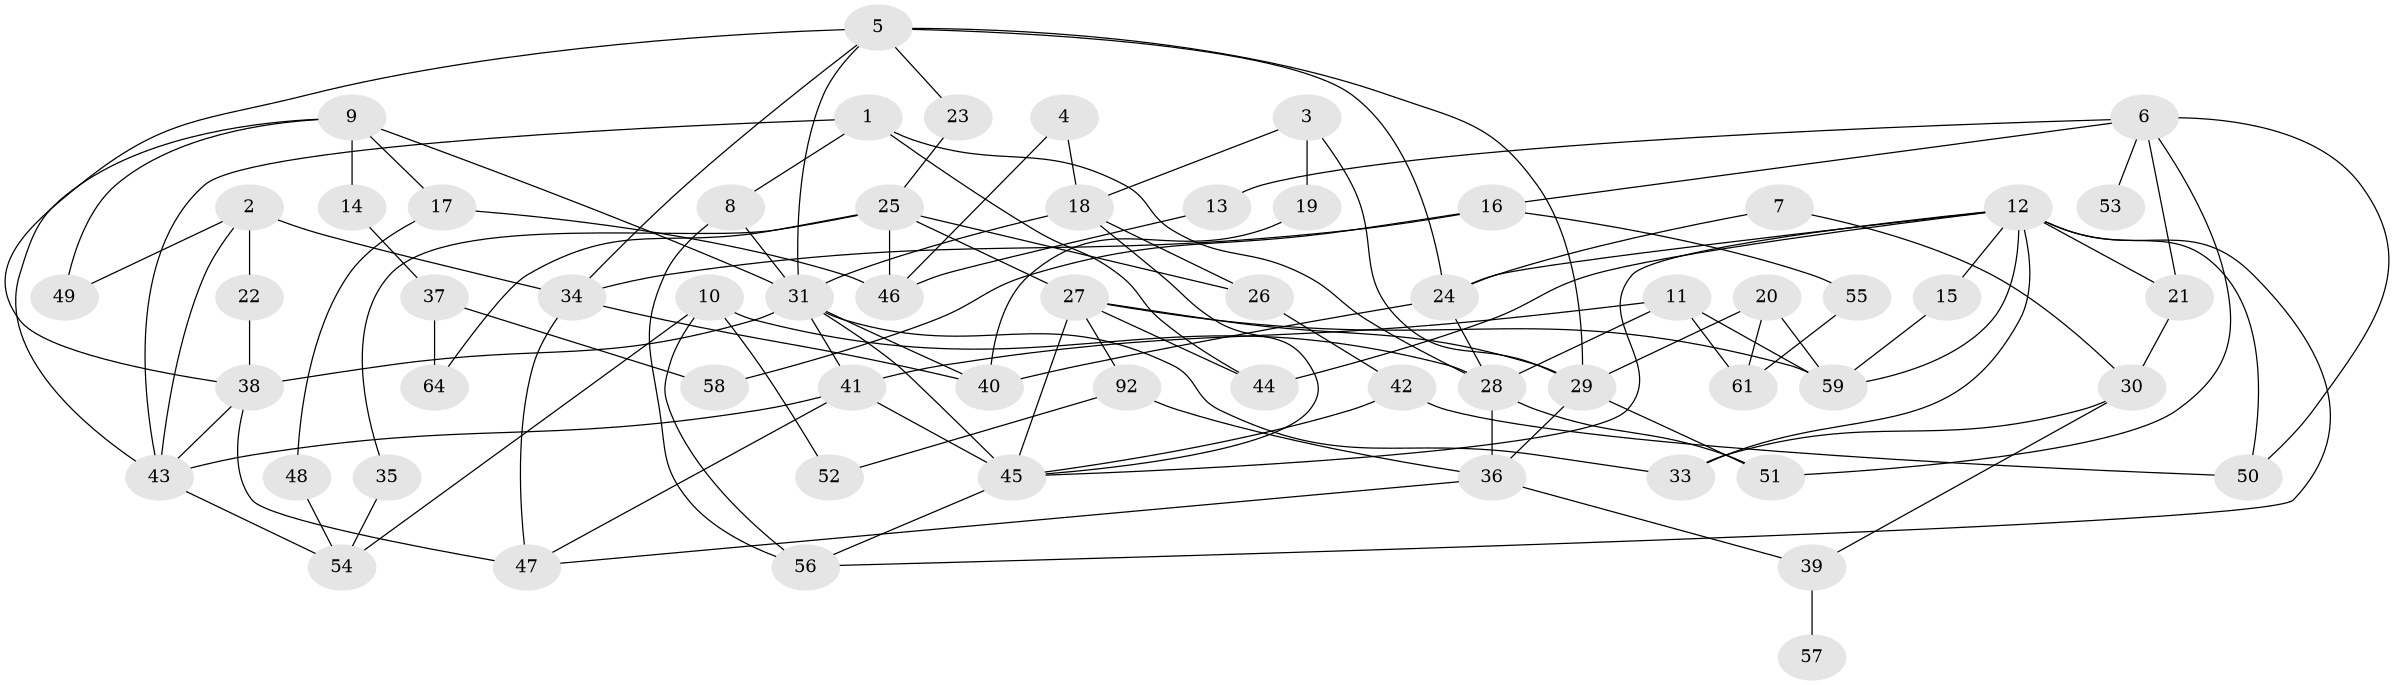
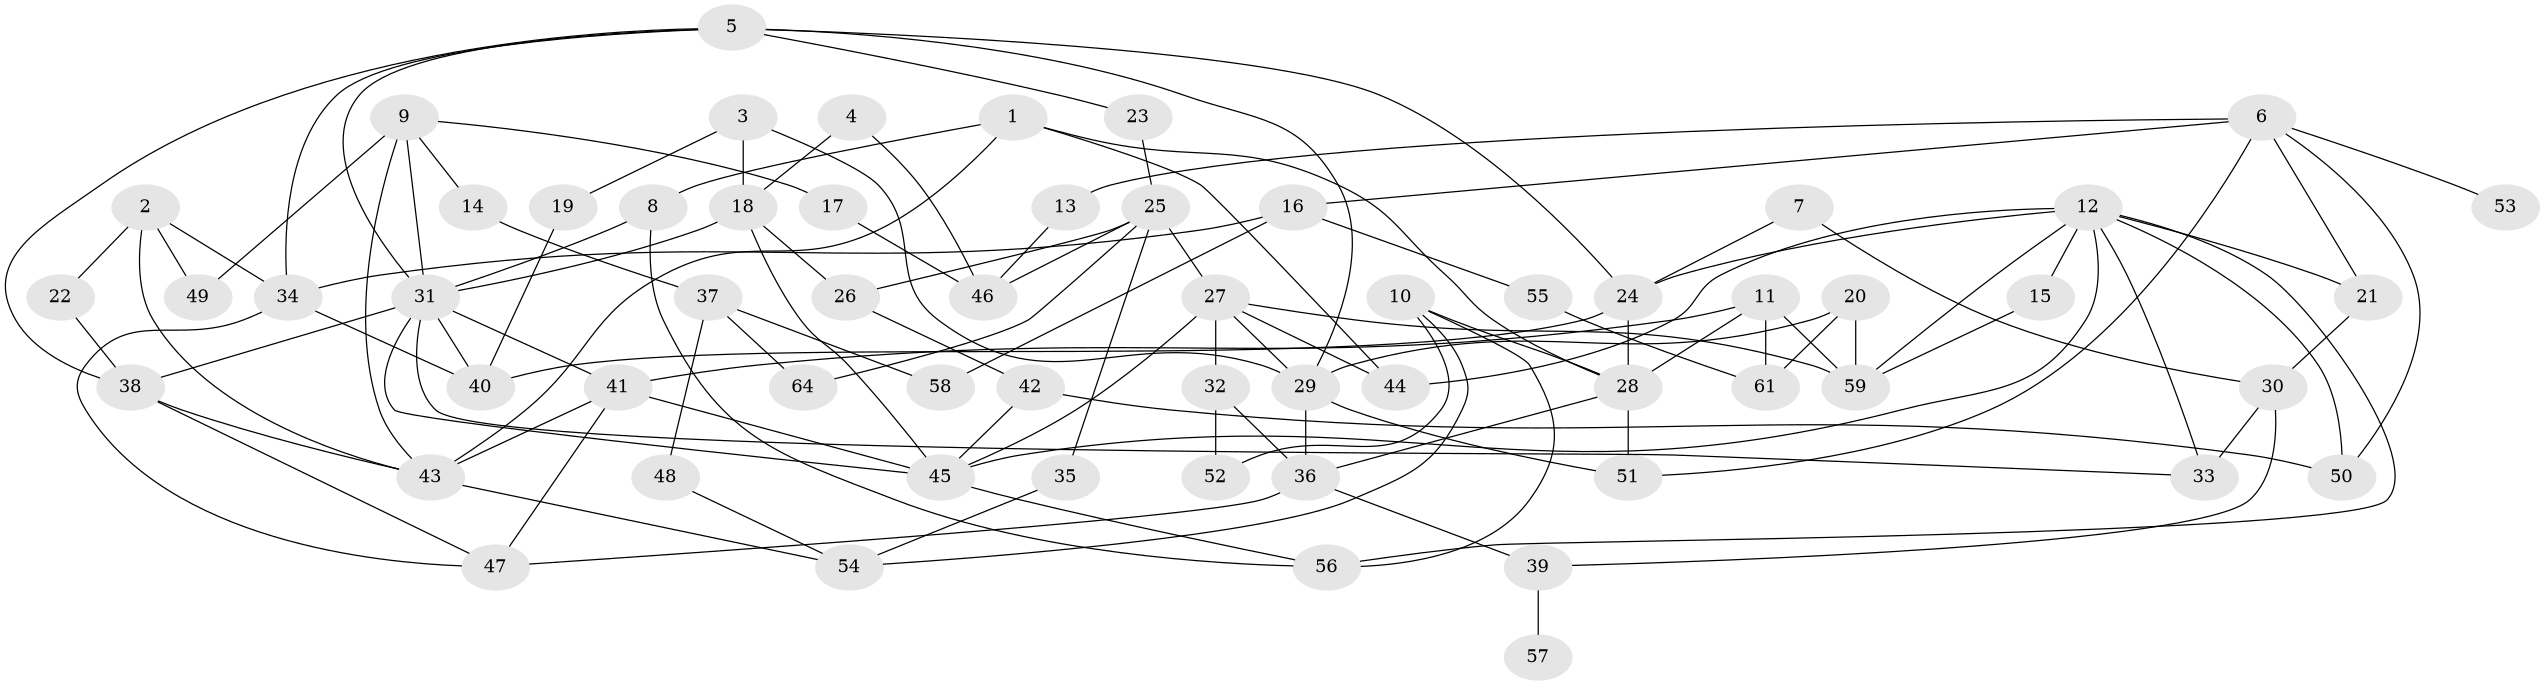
edge "17" -- "48": now "37" -- "48"
node "92": label "92" -> "32"
